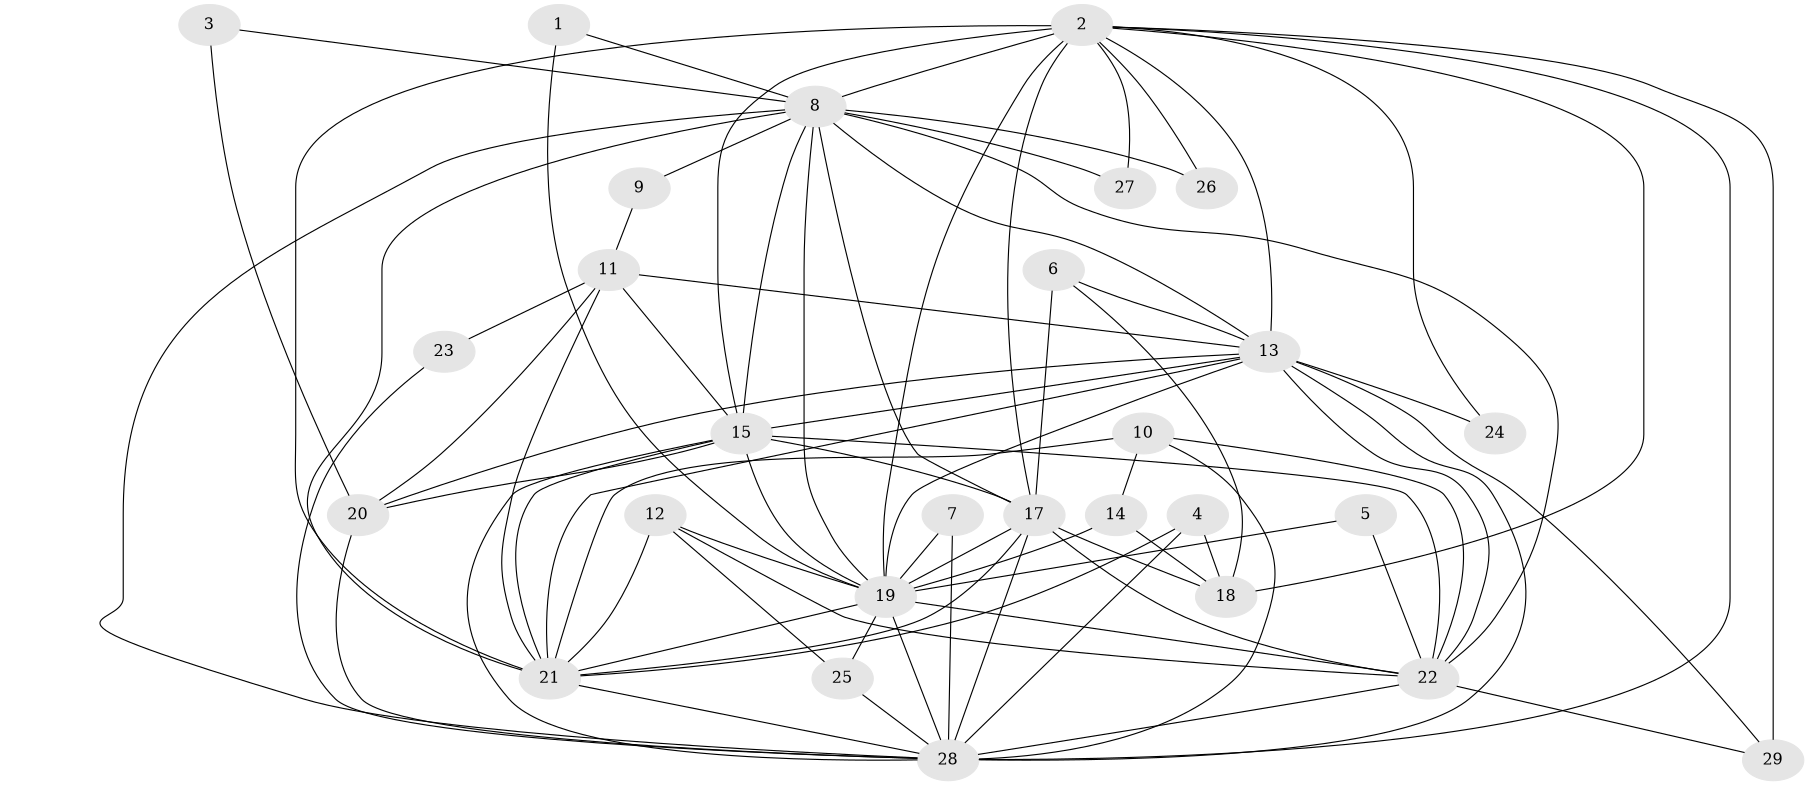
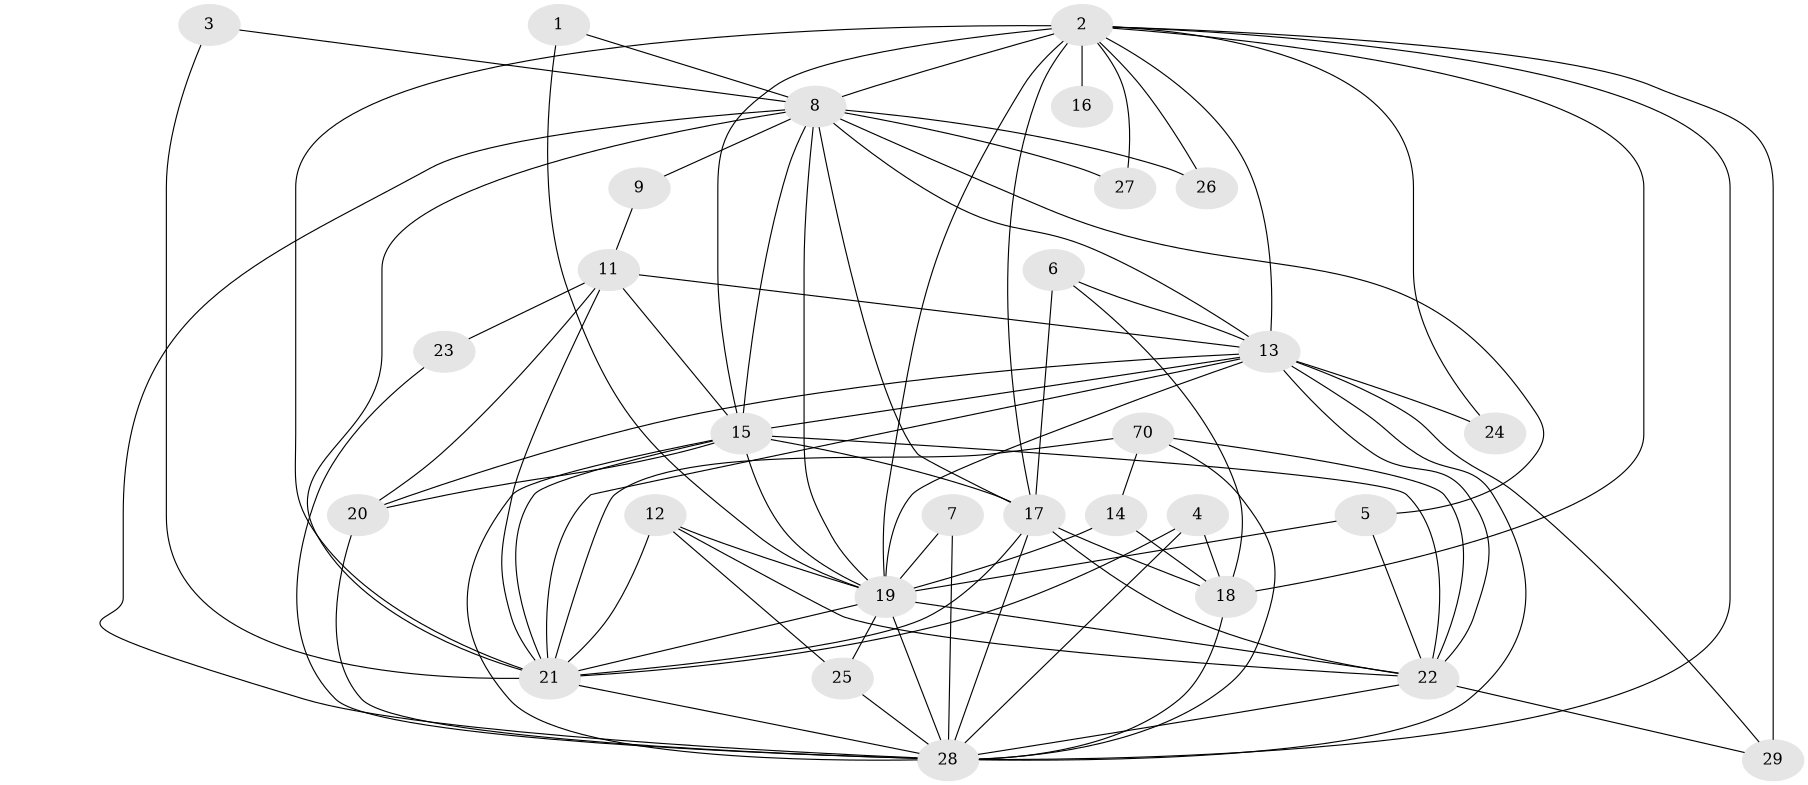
node "16": added
edge "8" -- "22": now "8" -- "5"
edge "3" -- "20": now "3" -- "21"
node "10": label "10" -> "70"
edge "17" -- "19": removed
edge "18" -- "28": added
